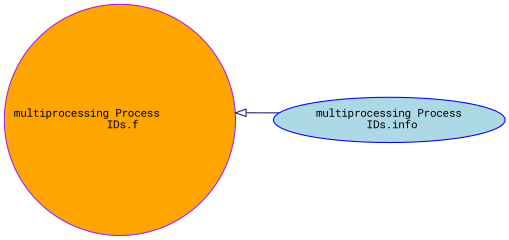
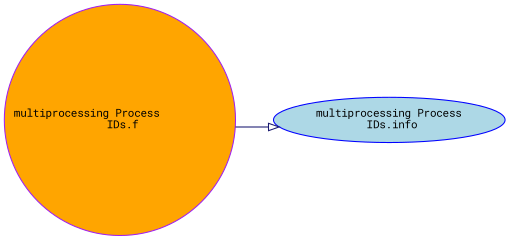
edge "multiprocessing Process IDs.info" -> "multiprocessing Process IDs.f": reversed
